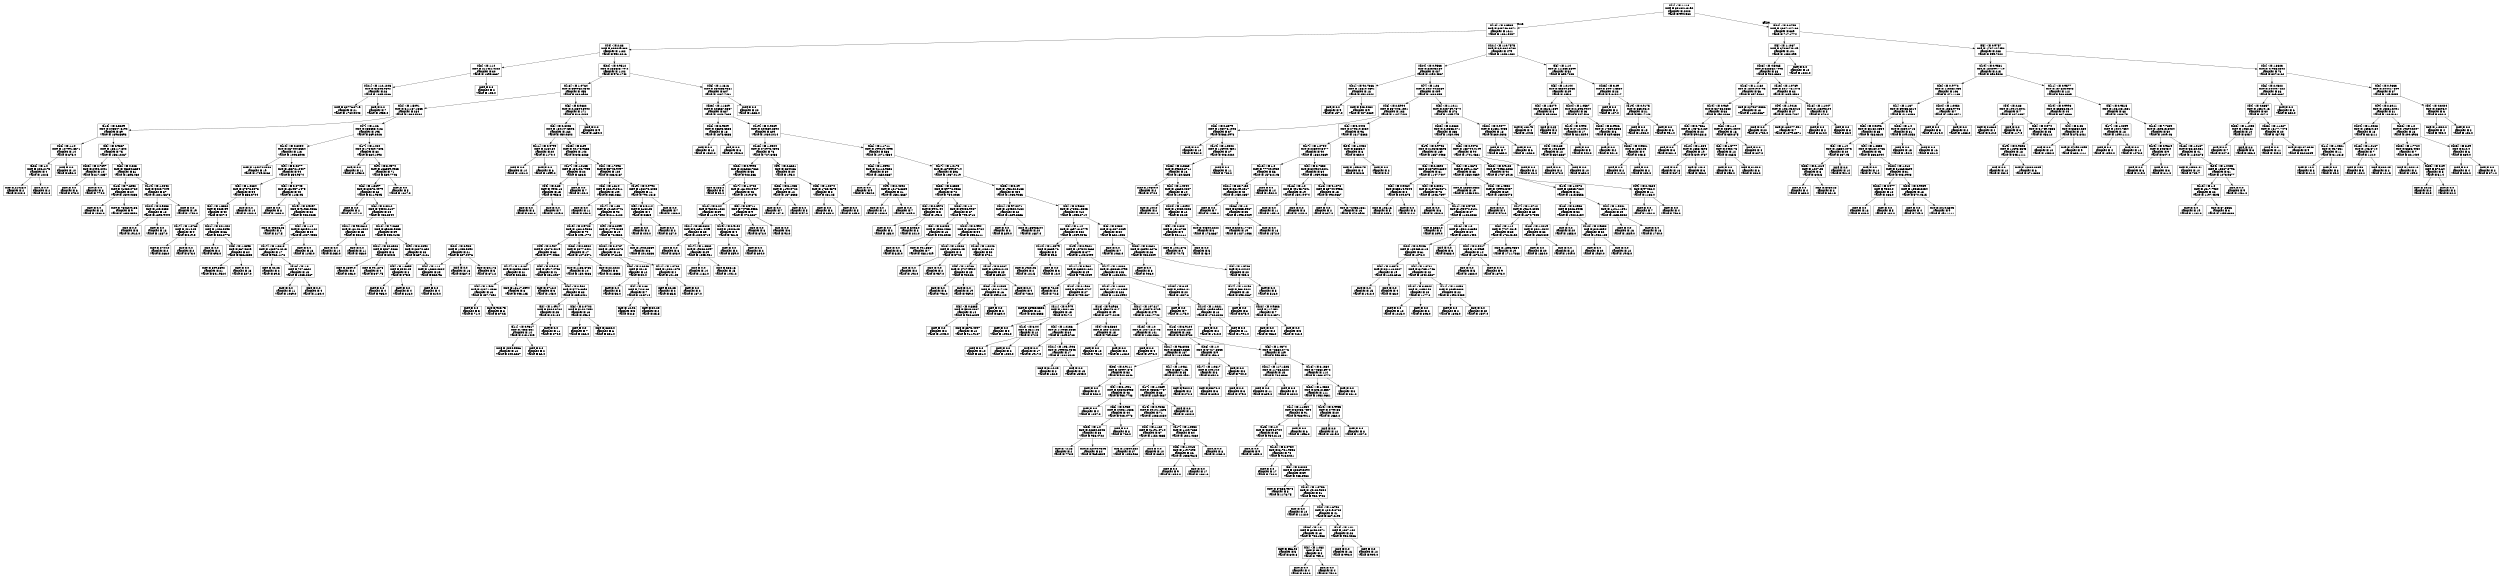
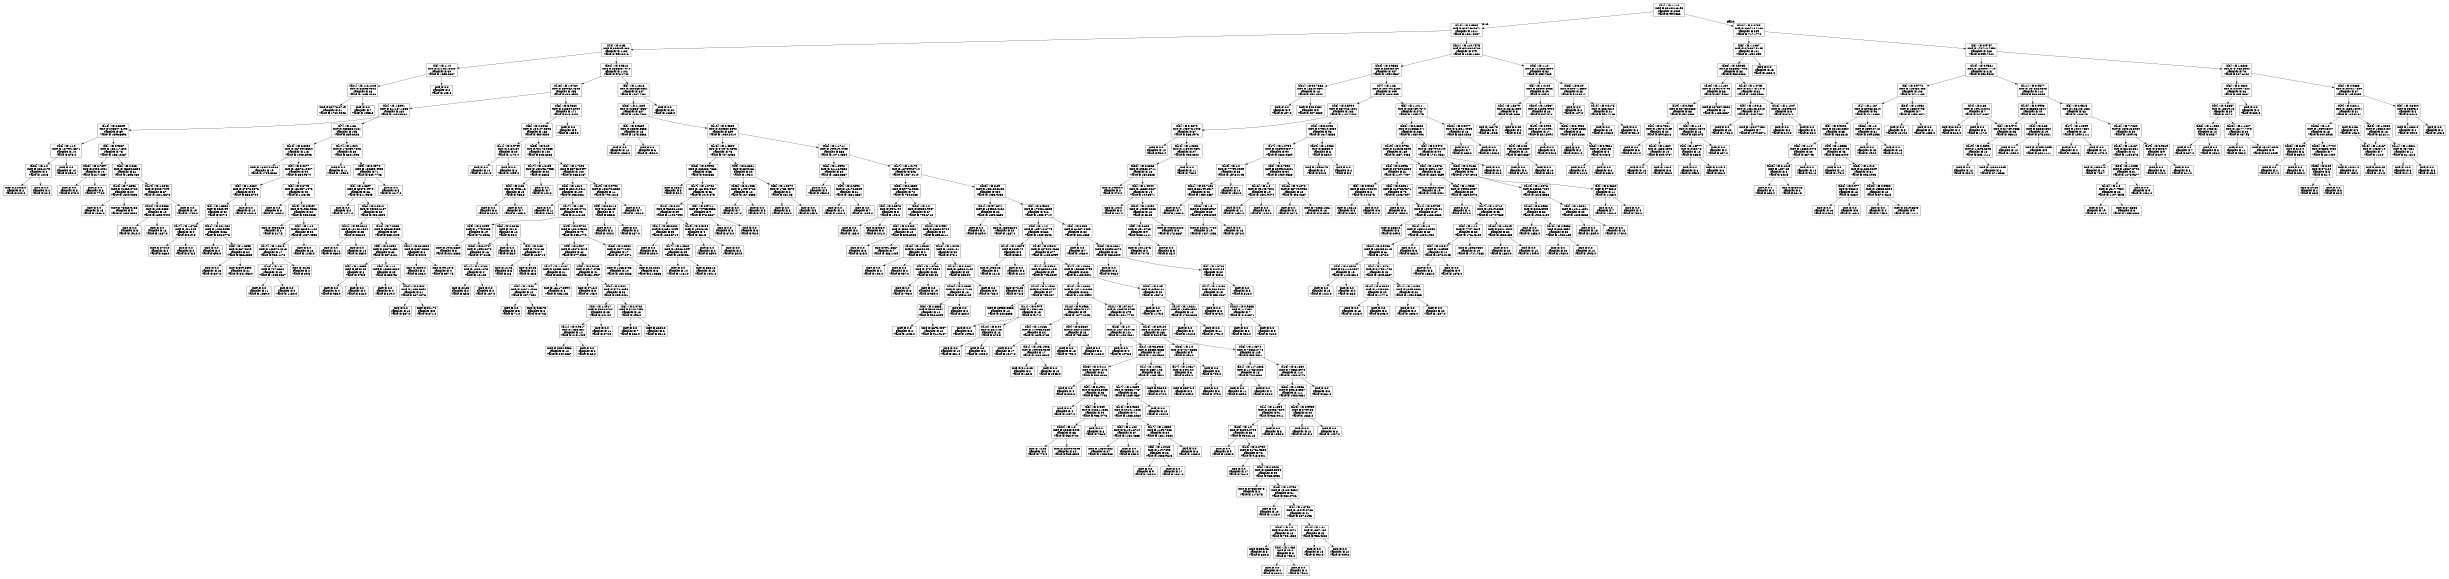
edge "X[13] <= 1.0167 mse = 146.5714 samples = 7 value = 112.0" -> "mse = 2.56 samples = 5 value = 108.2": reversed
edge "X[22] <= 0.908 mse = 1405.5692 samples = 21 value = 607.0476" -> "X[8] <= 1.14 mse = 12332.0384 samples = 25 value = 560.96": reversed
edge "X[23] <= 3.2787 mse = 1590.0273 samples = 16 value = 47.8125" -> "X[6] <= 2.6846 mse = 421.5 samples = 12 value = 30.0": reversed
